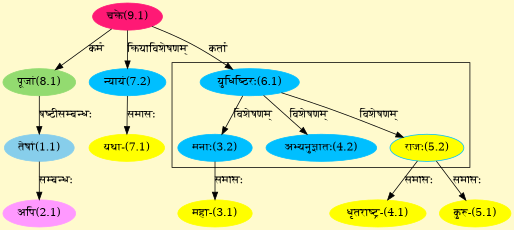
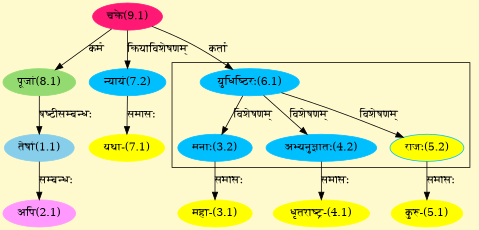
edge "राजः(5.2)" -> "धृतराष्ट्र-(4.1)": now "अभ्यनुज्ञातः(4.2)" -> "धृतराष्ट्र-(4.1)"
